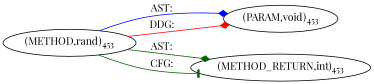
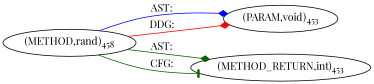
node "(METHOD,rand)": text "453" -> "458"
